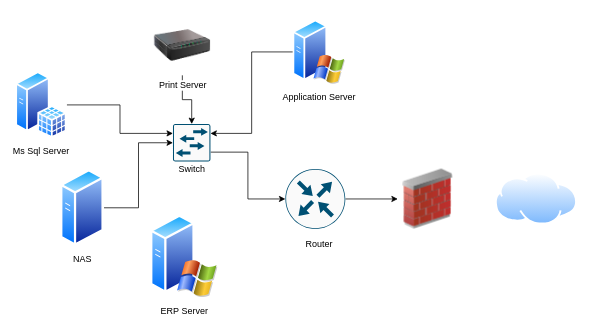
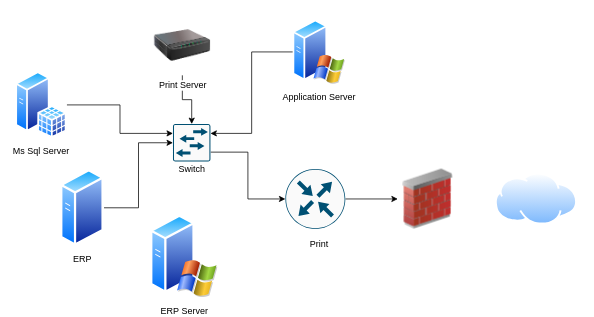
node "Router": label "Router" -> "Print"
node "NAS": label "NAS" -> "ERP"
